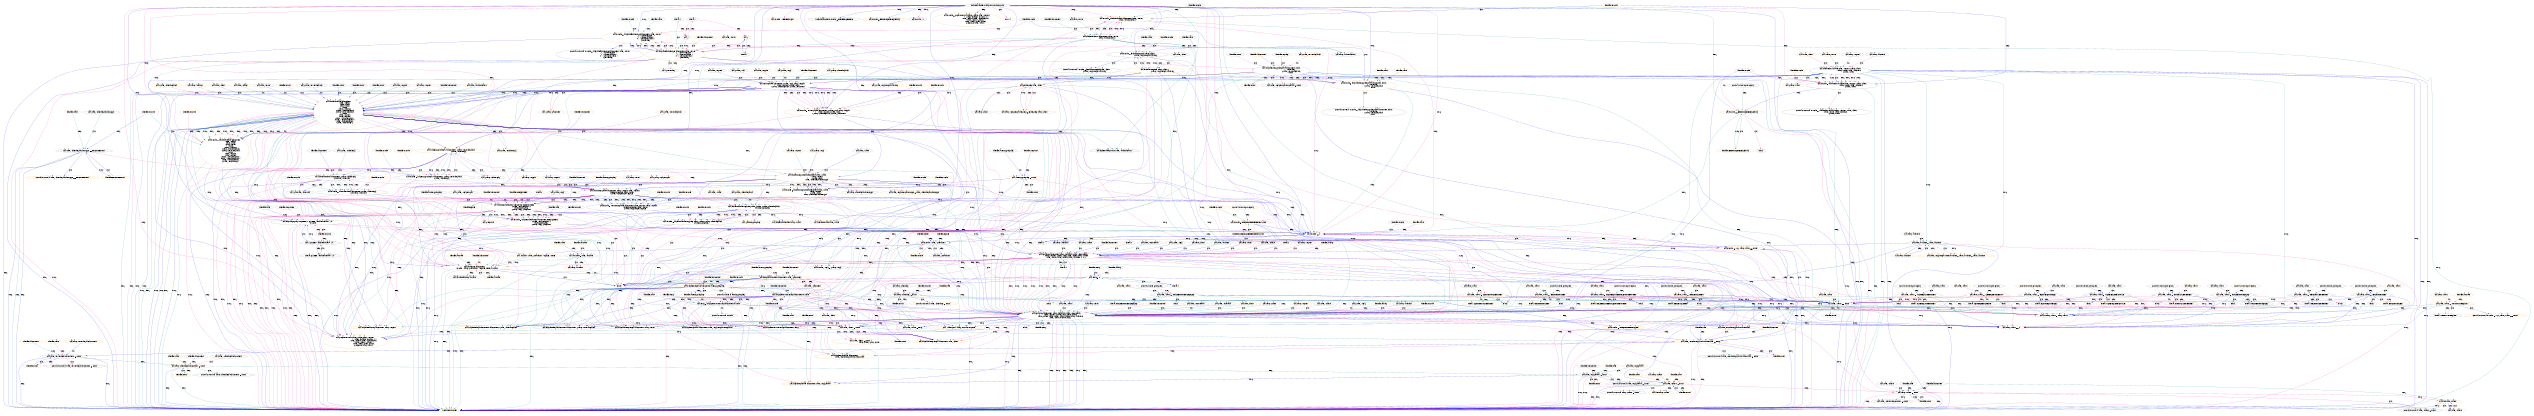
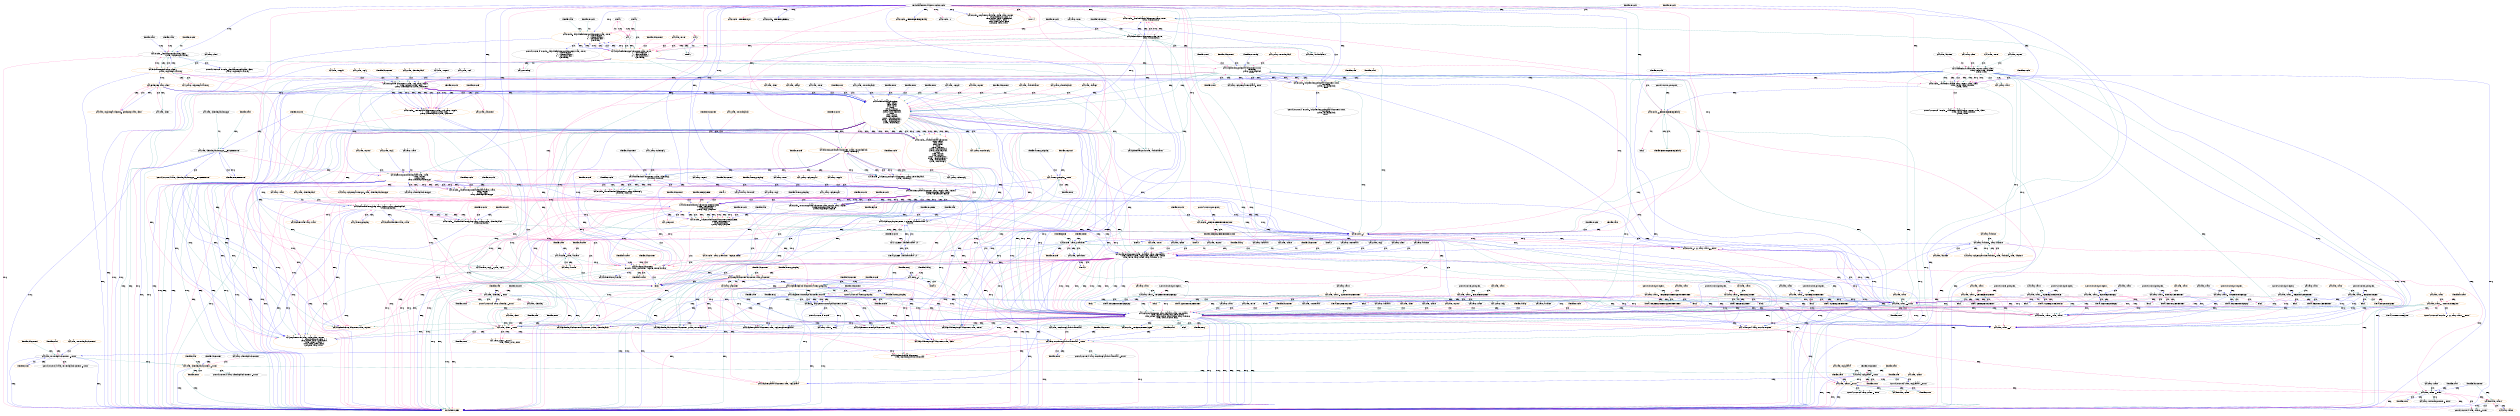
node "(MethodParameterIn,errcode = KRB_ERR_GENERIC)": label "(MethodParameterIn,errcode = KRB_ERR_GENERIC)" -> "(Call,errcode = KRB_ERR_GENERIC)"
node "(Identifier,exp_key)": label "(Identifier,exp_key)" -> "(Identifier,server_key)"
edge "(Call,state->client_key)" -> "(Call,state->client_key != NULL)": reversed
